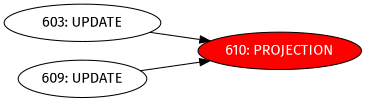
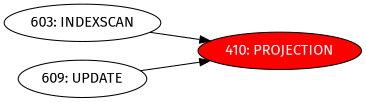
node "603: UPDATE": label "603: UPDATE" -> "603: INDEXSCAN"
node "610: PROJECTION": label "610: PROJECTION" -> "410: PROJECTION"
